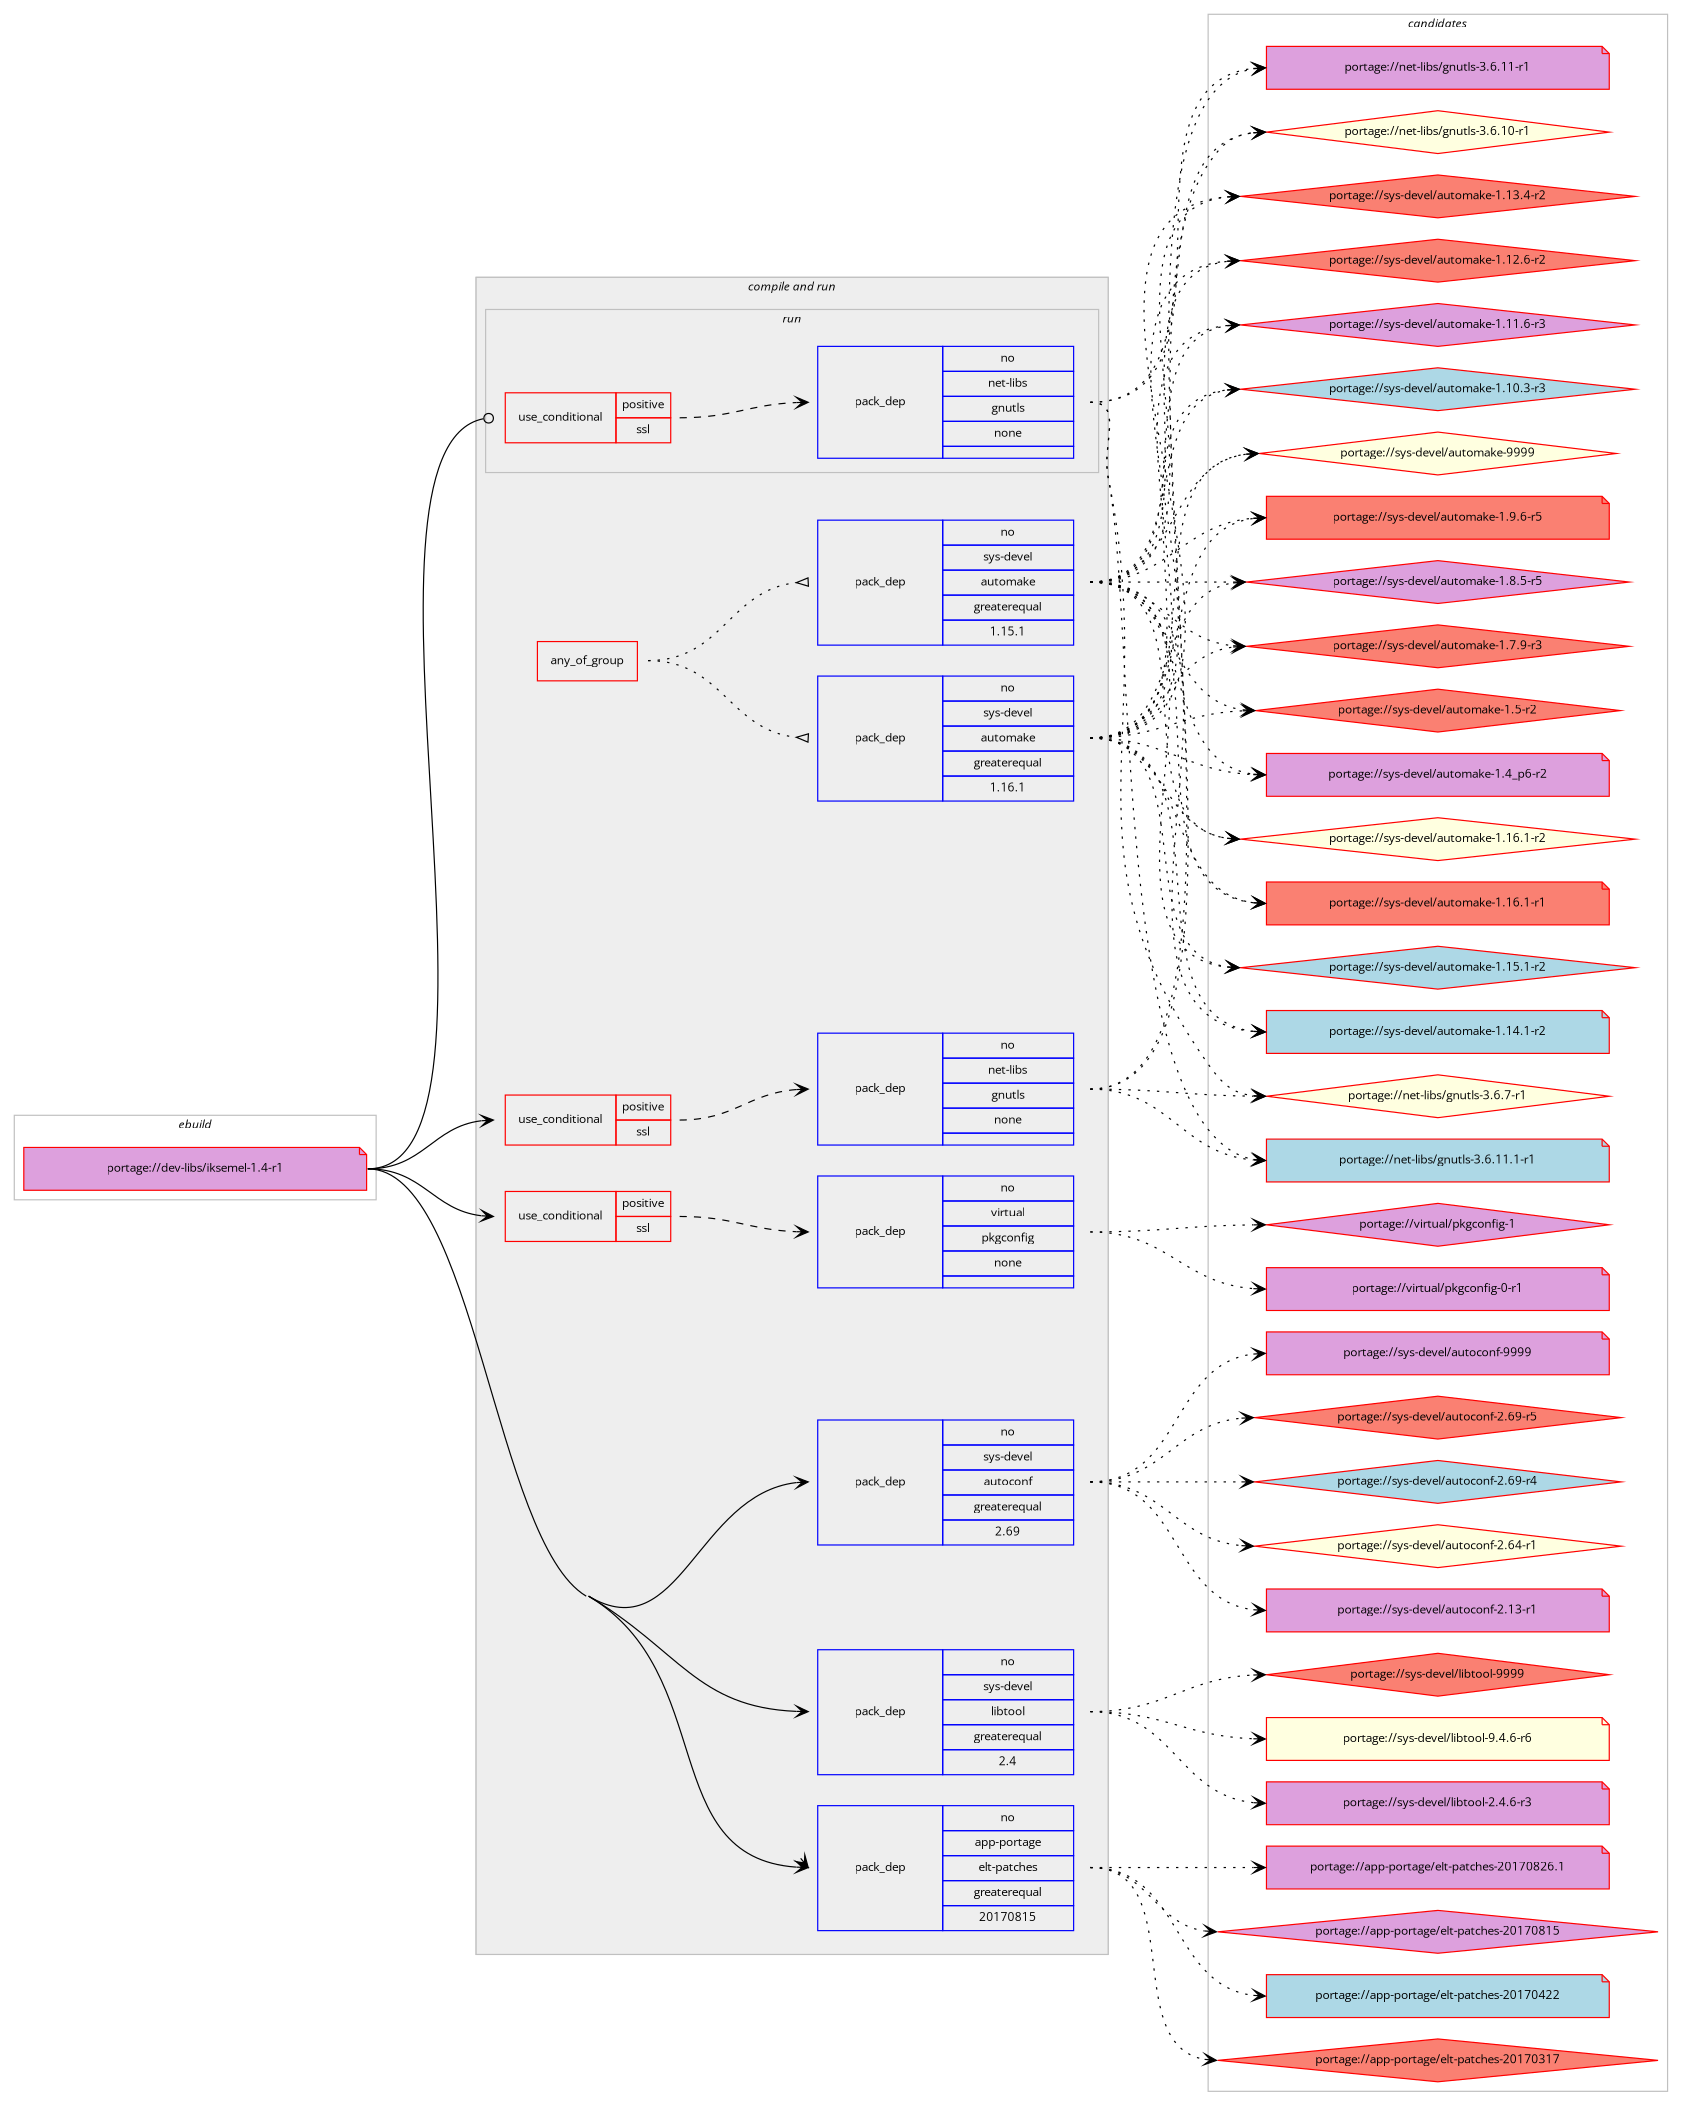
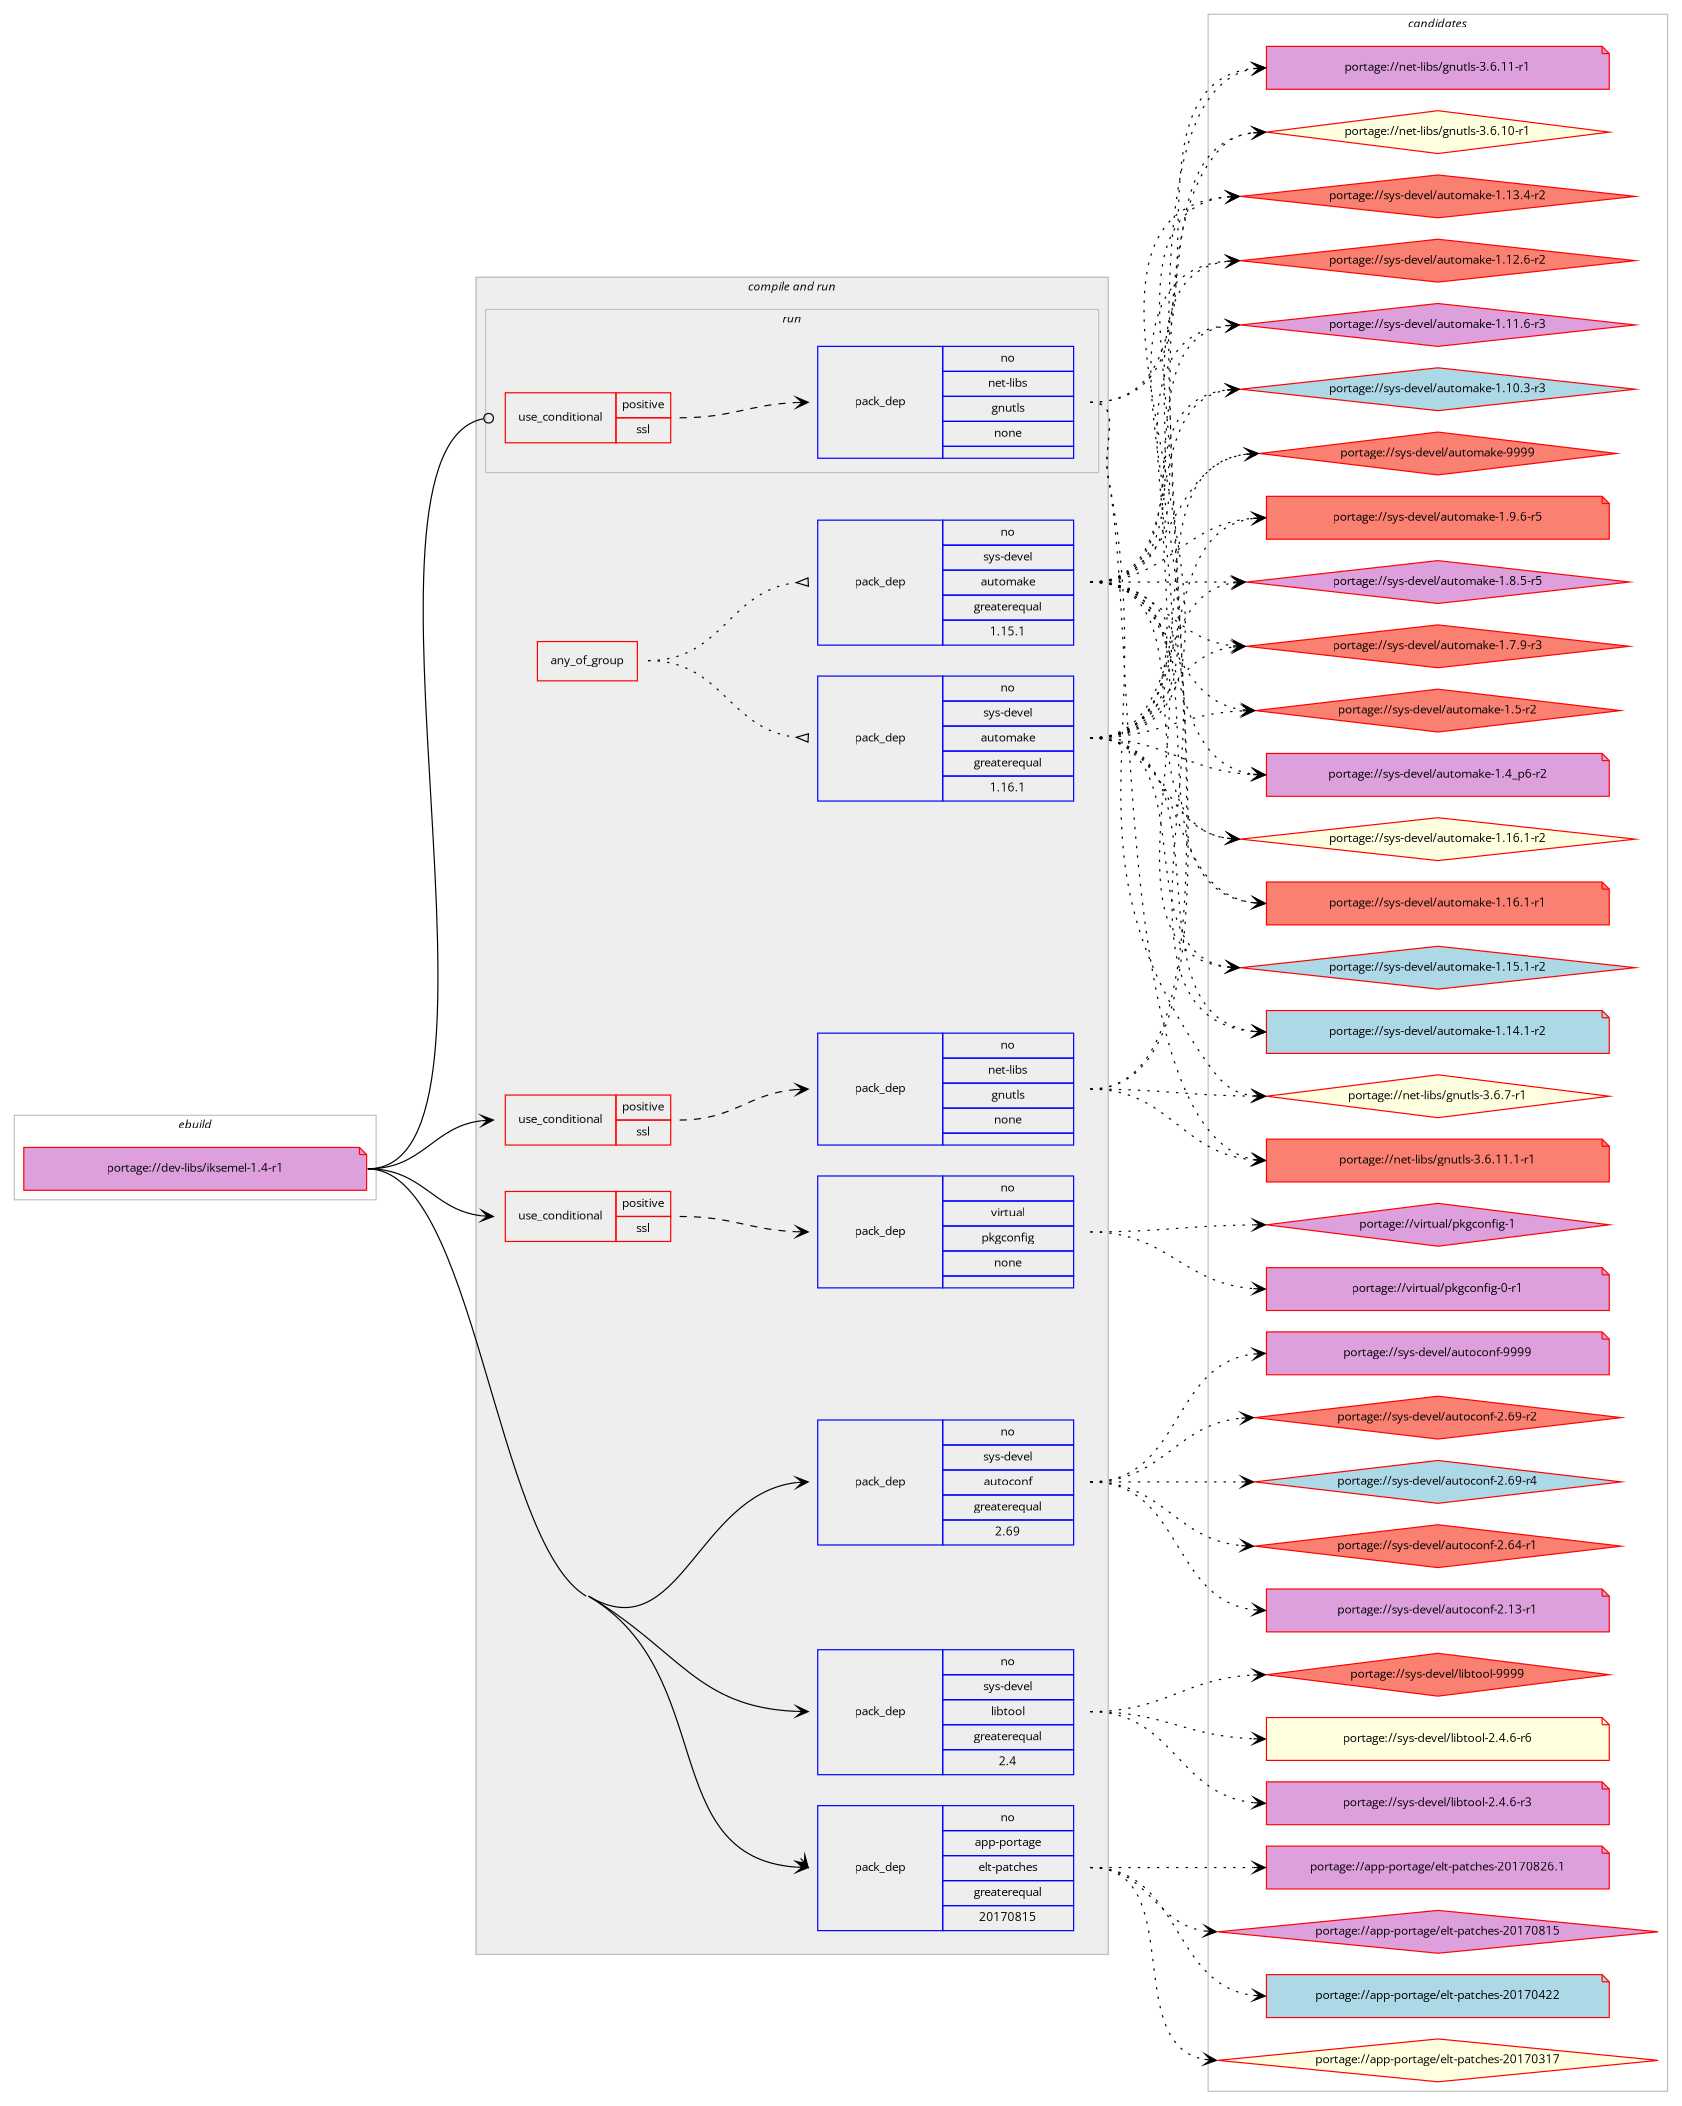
node "portage://sys-devel/automake-9999": fillcolor lightyellow -> salmon
node "portage://net-libs/gnutls-3.6.11.1-r1": fillcolor lightblue -> salmon
node "portage://sys-devel/autoconf-2.69-r5": label "portage://sys-devel/autoconf-2.69-r5" -> "portage://sys-devel/autoconf-2.69-r2"
node "portage://sys-devel/autoconf-2.64-r1": fillcolor lightyellow -> salmon
node "portage://sys-devel/libtool-9.4.6-r6": label "portage://sys-devel/libtool-9.4.6-r6" -> "portage://sys-devel/libtool-2.4.6-r6"
node "portage://app-portage/elt-patches-20170317": fillcolor salmon -> lightyellow
